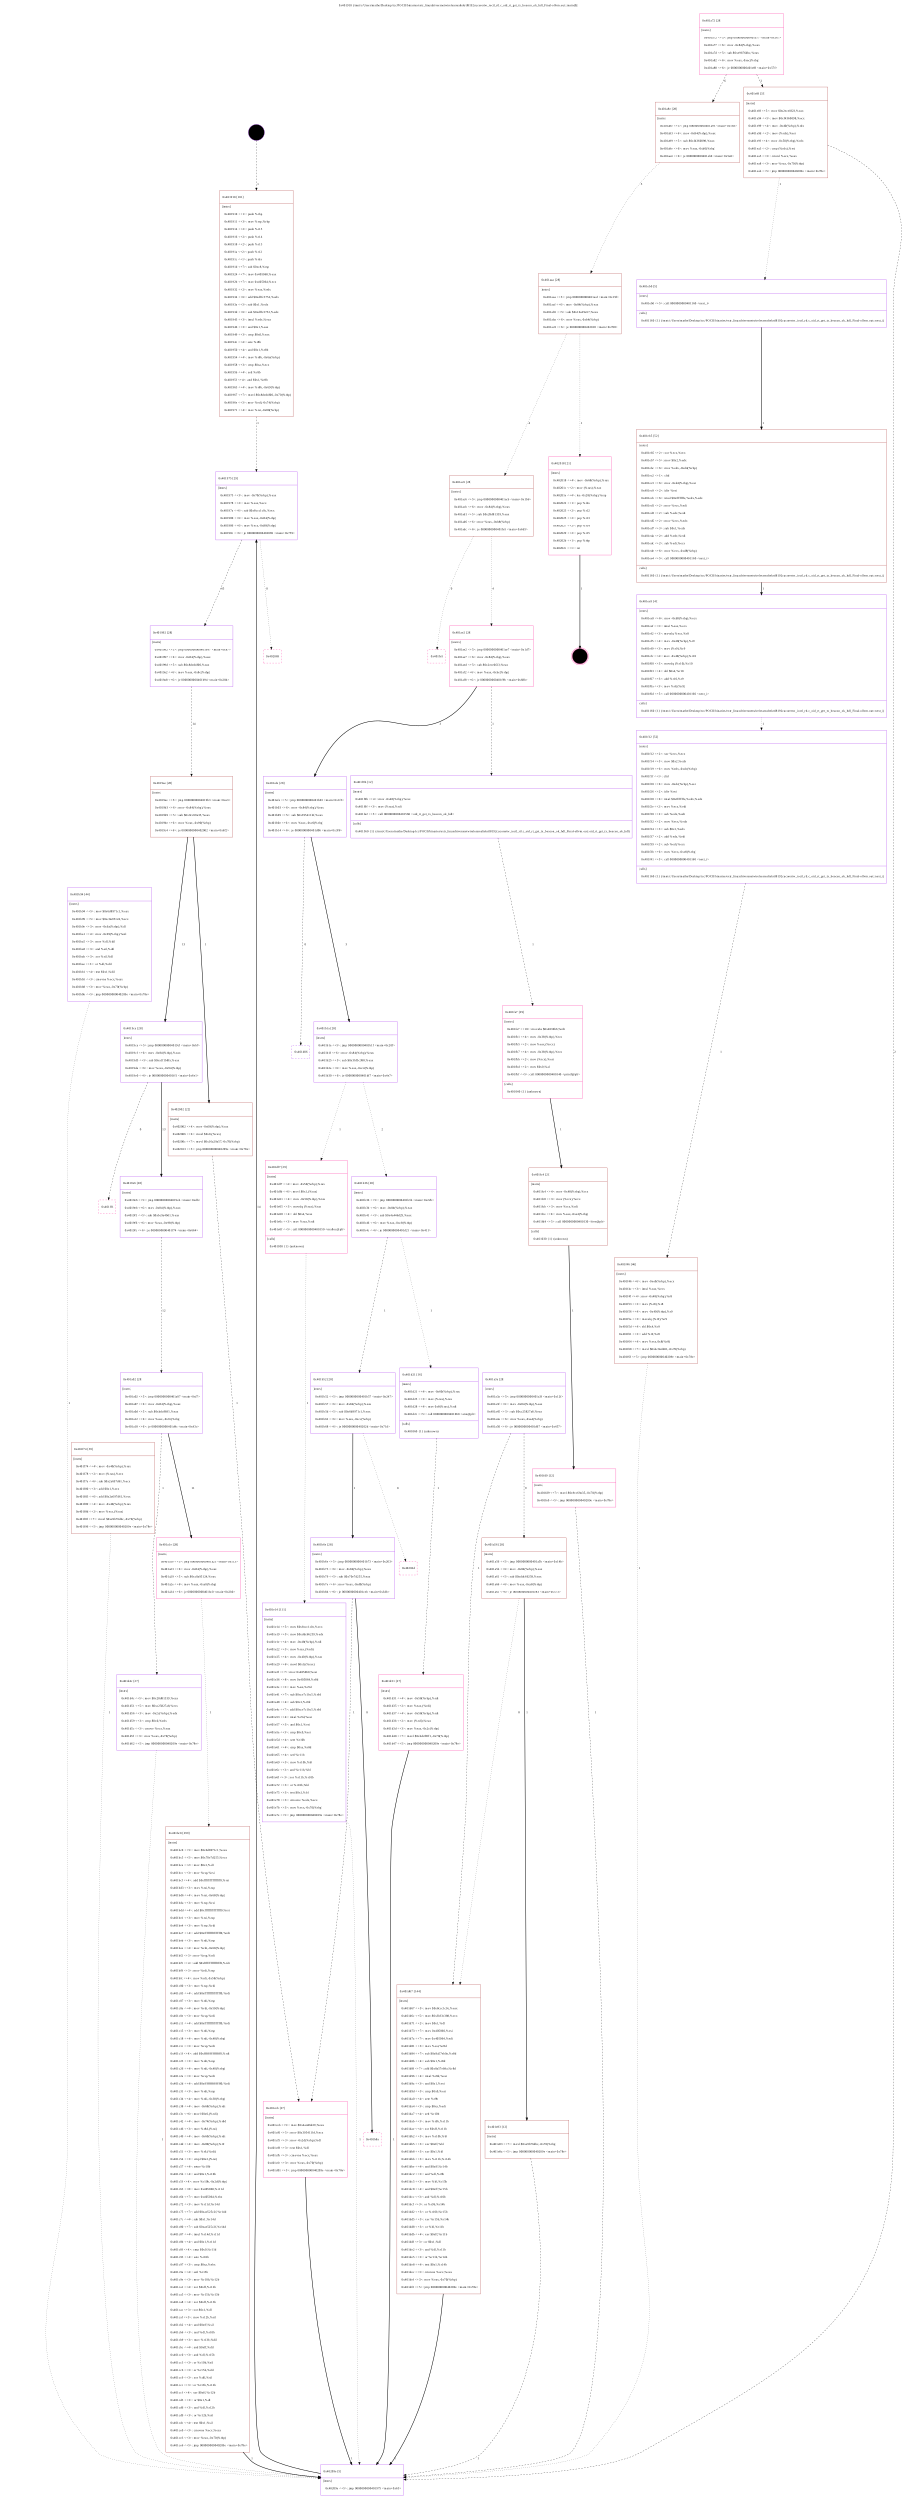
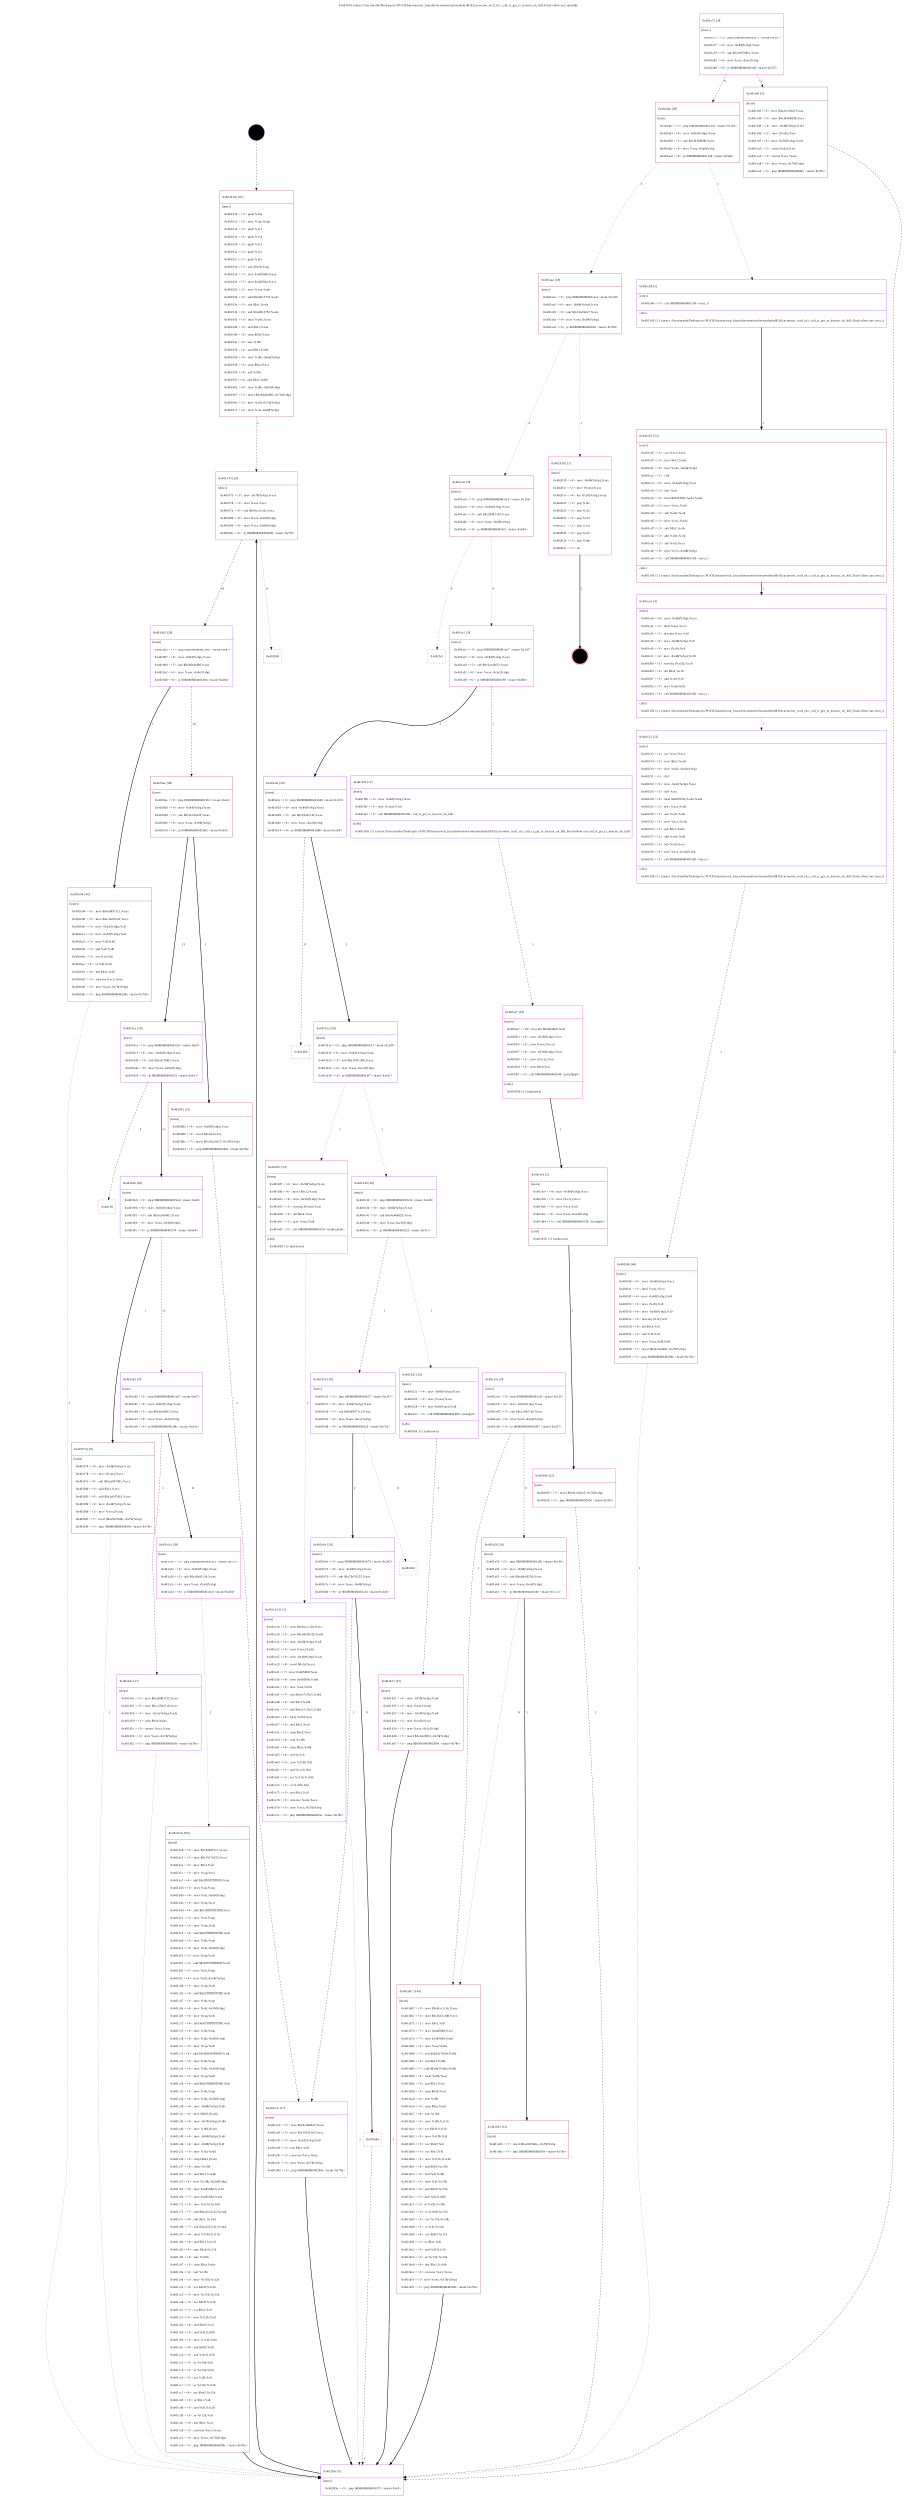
edge "0x401e8f [33]" -> "0x401eb0 [5]": now "0x401a8e [28]" -> "0x401eb0 [5]"
edge "0x401992 [28]" -> "0x401b94 [44]": added, label "1"
edge "0x4019e6 [28]" -> "0x401f74 [39]": added, label "1"
edge "0x401e83 [12]" -> "0x40209e [5]": now "0x401b8a" -> "0x40209e [5]"
